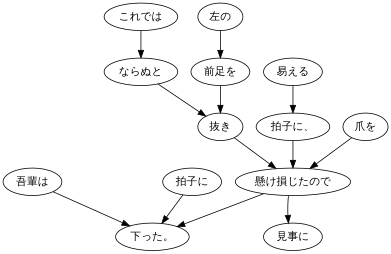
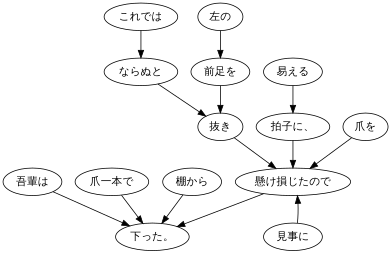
node "爪一本で": added
node "拍子に": label "拍子に" -> "棚から"
edge "懸け損じたので" -> "見事に": reversed
